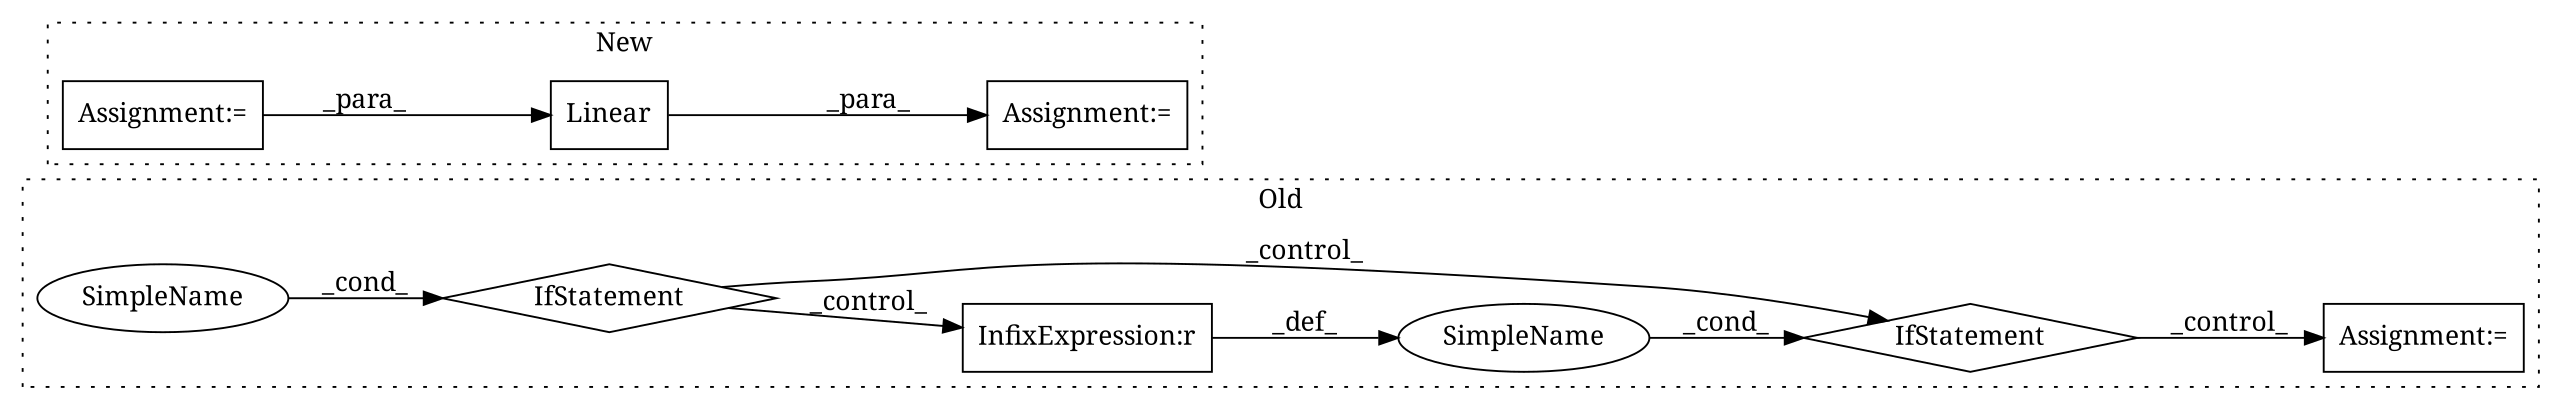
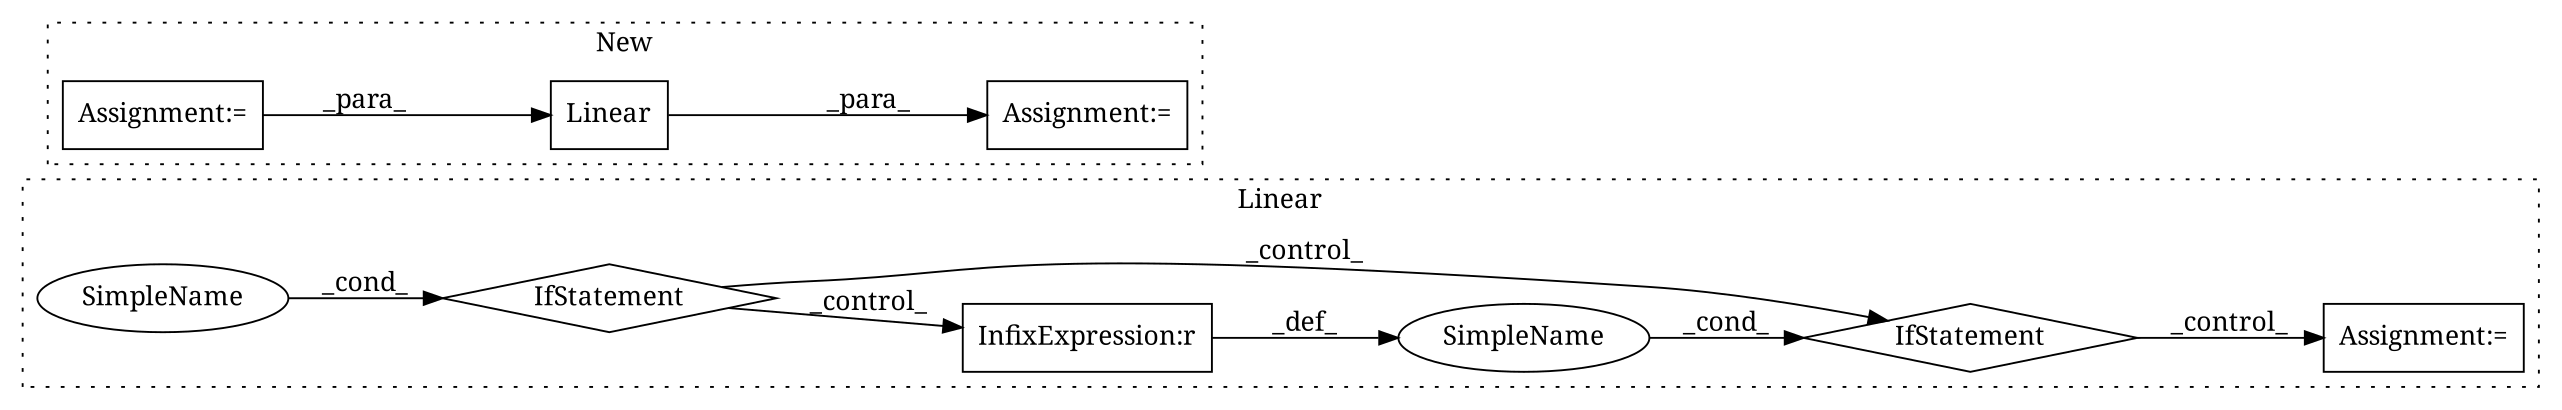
cluster "Old": label "Old" -> "Linear"
